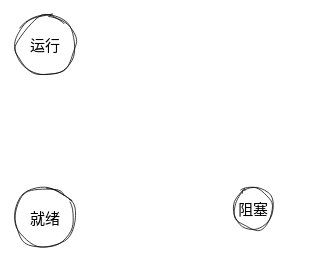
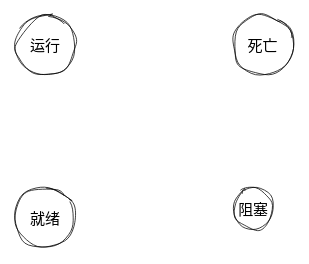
node "死亡": added
